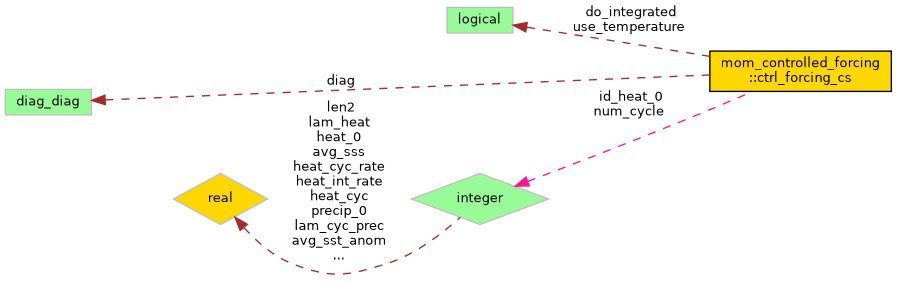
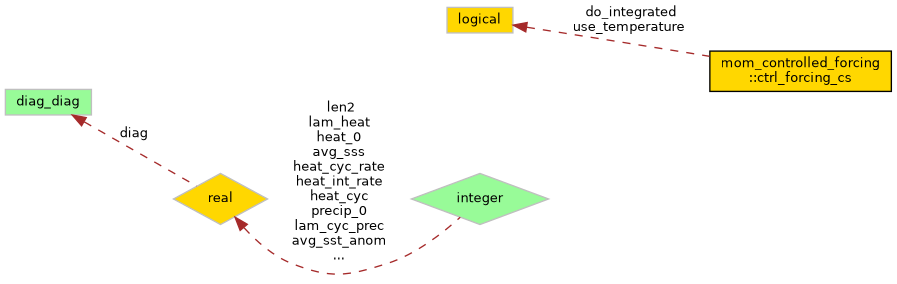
node "logical": fillcolor palegreen -> gold
edge "mom_controlled_forcing ::ctrl_forcing_cs" -> "diag_diag": now "real" -> "diag_diag"
edge "mom_controlled_forcing ::ctrl_forcing_cs" -> "integer": removed, label "id_heat_0 num_cycle"
